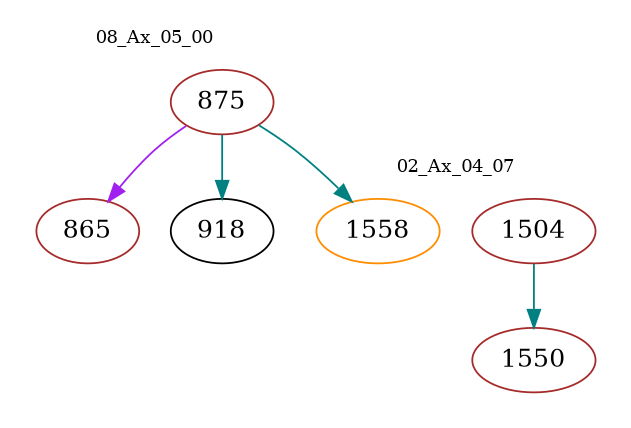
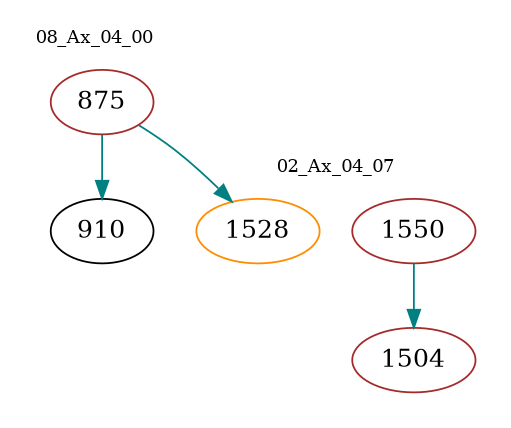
cluster "08_Ax_05_00": label "08_Ax_05_00" -> "08_Ax_04_00"
node "865": removed
node "918": label "918" -> "910"
node "1558": label "1558" -> "1528"
edge "1504" -> "1550": reversed
